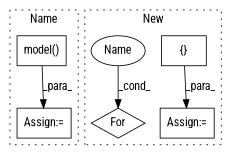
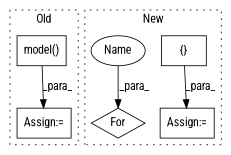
cluster "Name": label "Name" -> "Old"
edge "Name" -> "For": label "_cond_" -> "_para_"
